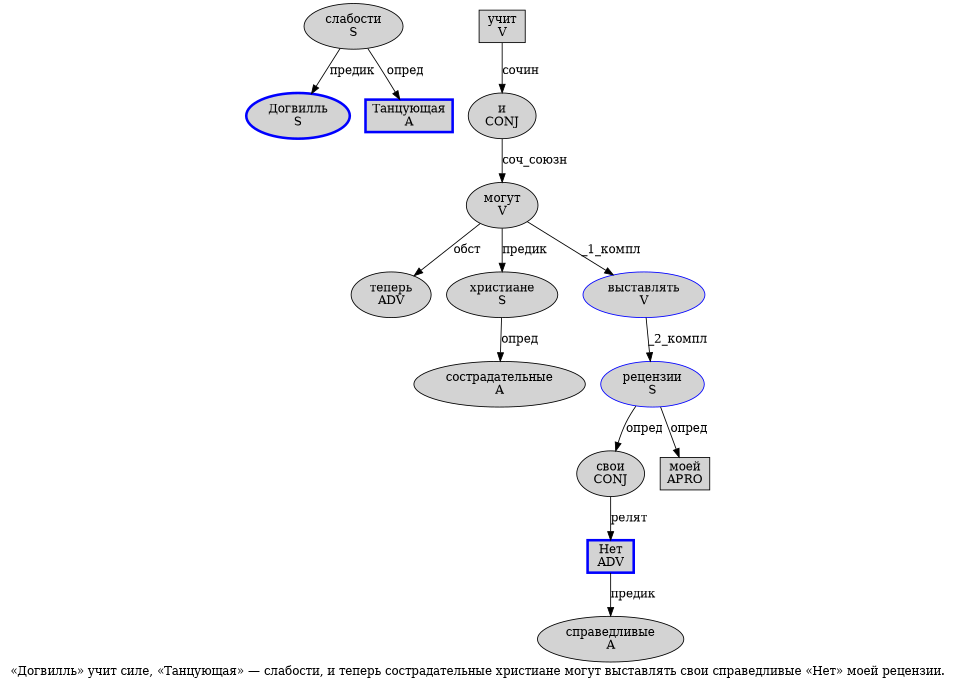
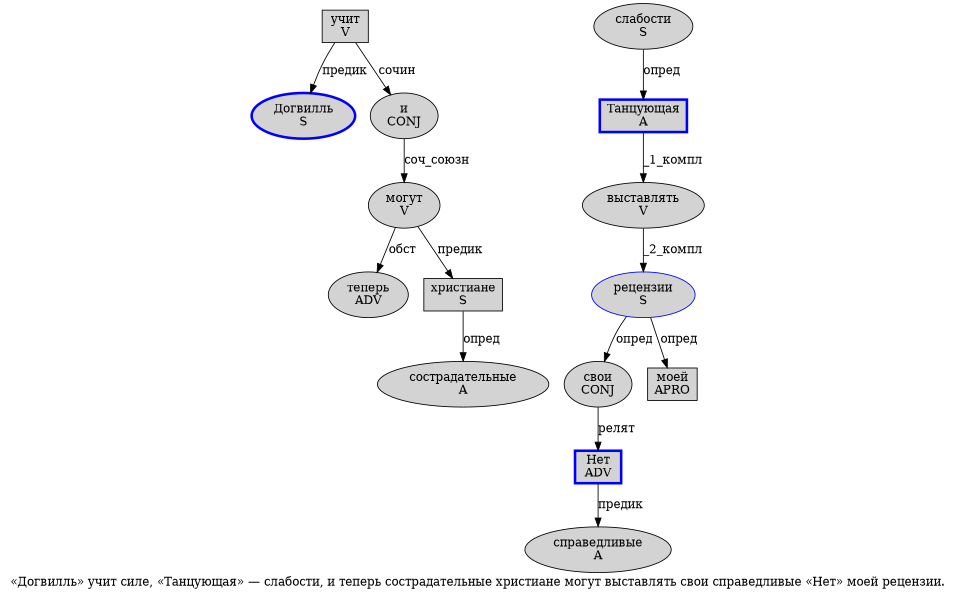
edge "слабости S" -> "Догвилль S": now "учит V" -> "Догвилль S"
edge "могут V" -> "выставлять V": now "Танцующая A" -> "выставлять V"
node "христиане S": shape ellipse -> box
node "выставлять V": color blue -> black
